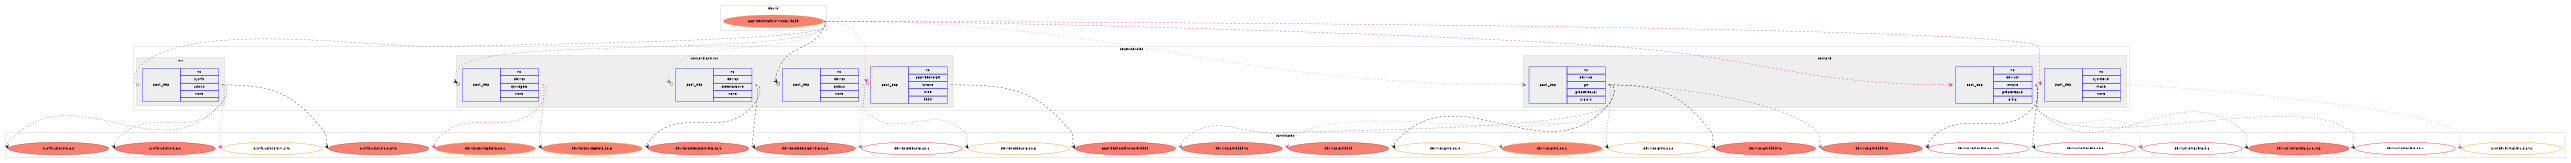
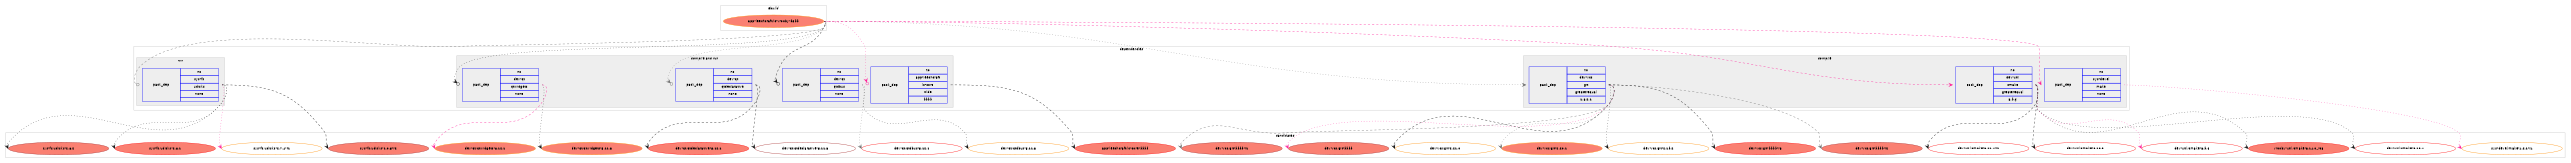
node "dev-qt/qtdeclarative-5.11.3": fillcolor salmon -> white
node "dev-vcs/git-2.14.2": label "dev-vcs/git-2.14.2" -> "dev-vcs/git-2.19.2"
node "dev-util/cmake-3.14.0_rc3": label "dev-util/cmake-3.14.0_rc3" -> "vrooby-util/cmake-3.14.0_rc3"
